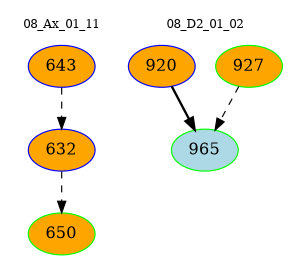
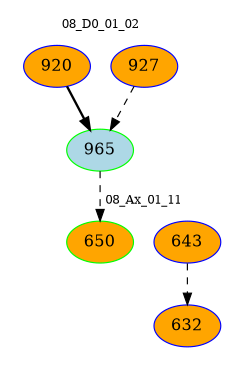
cluster "08_D2_01_02": label "08_D2_01_02" -> "08_D0_01_02"
node "927": color green -> blue
edge "632" -> "650": now "965" -> "650"
